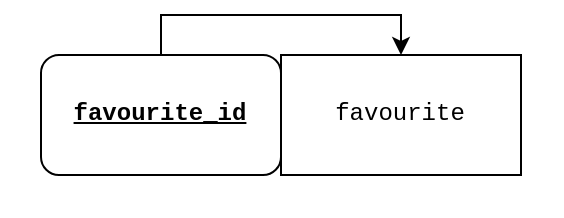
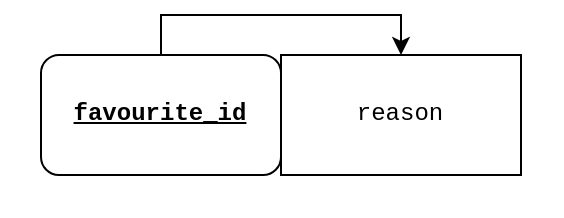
node "favourite": label "favourite" -> "reason"
